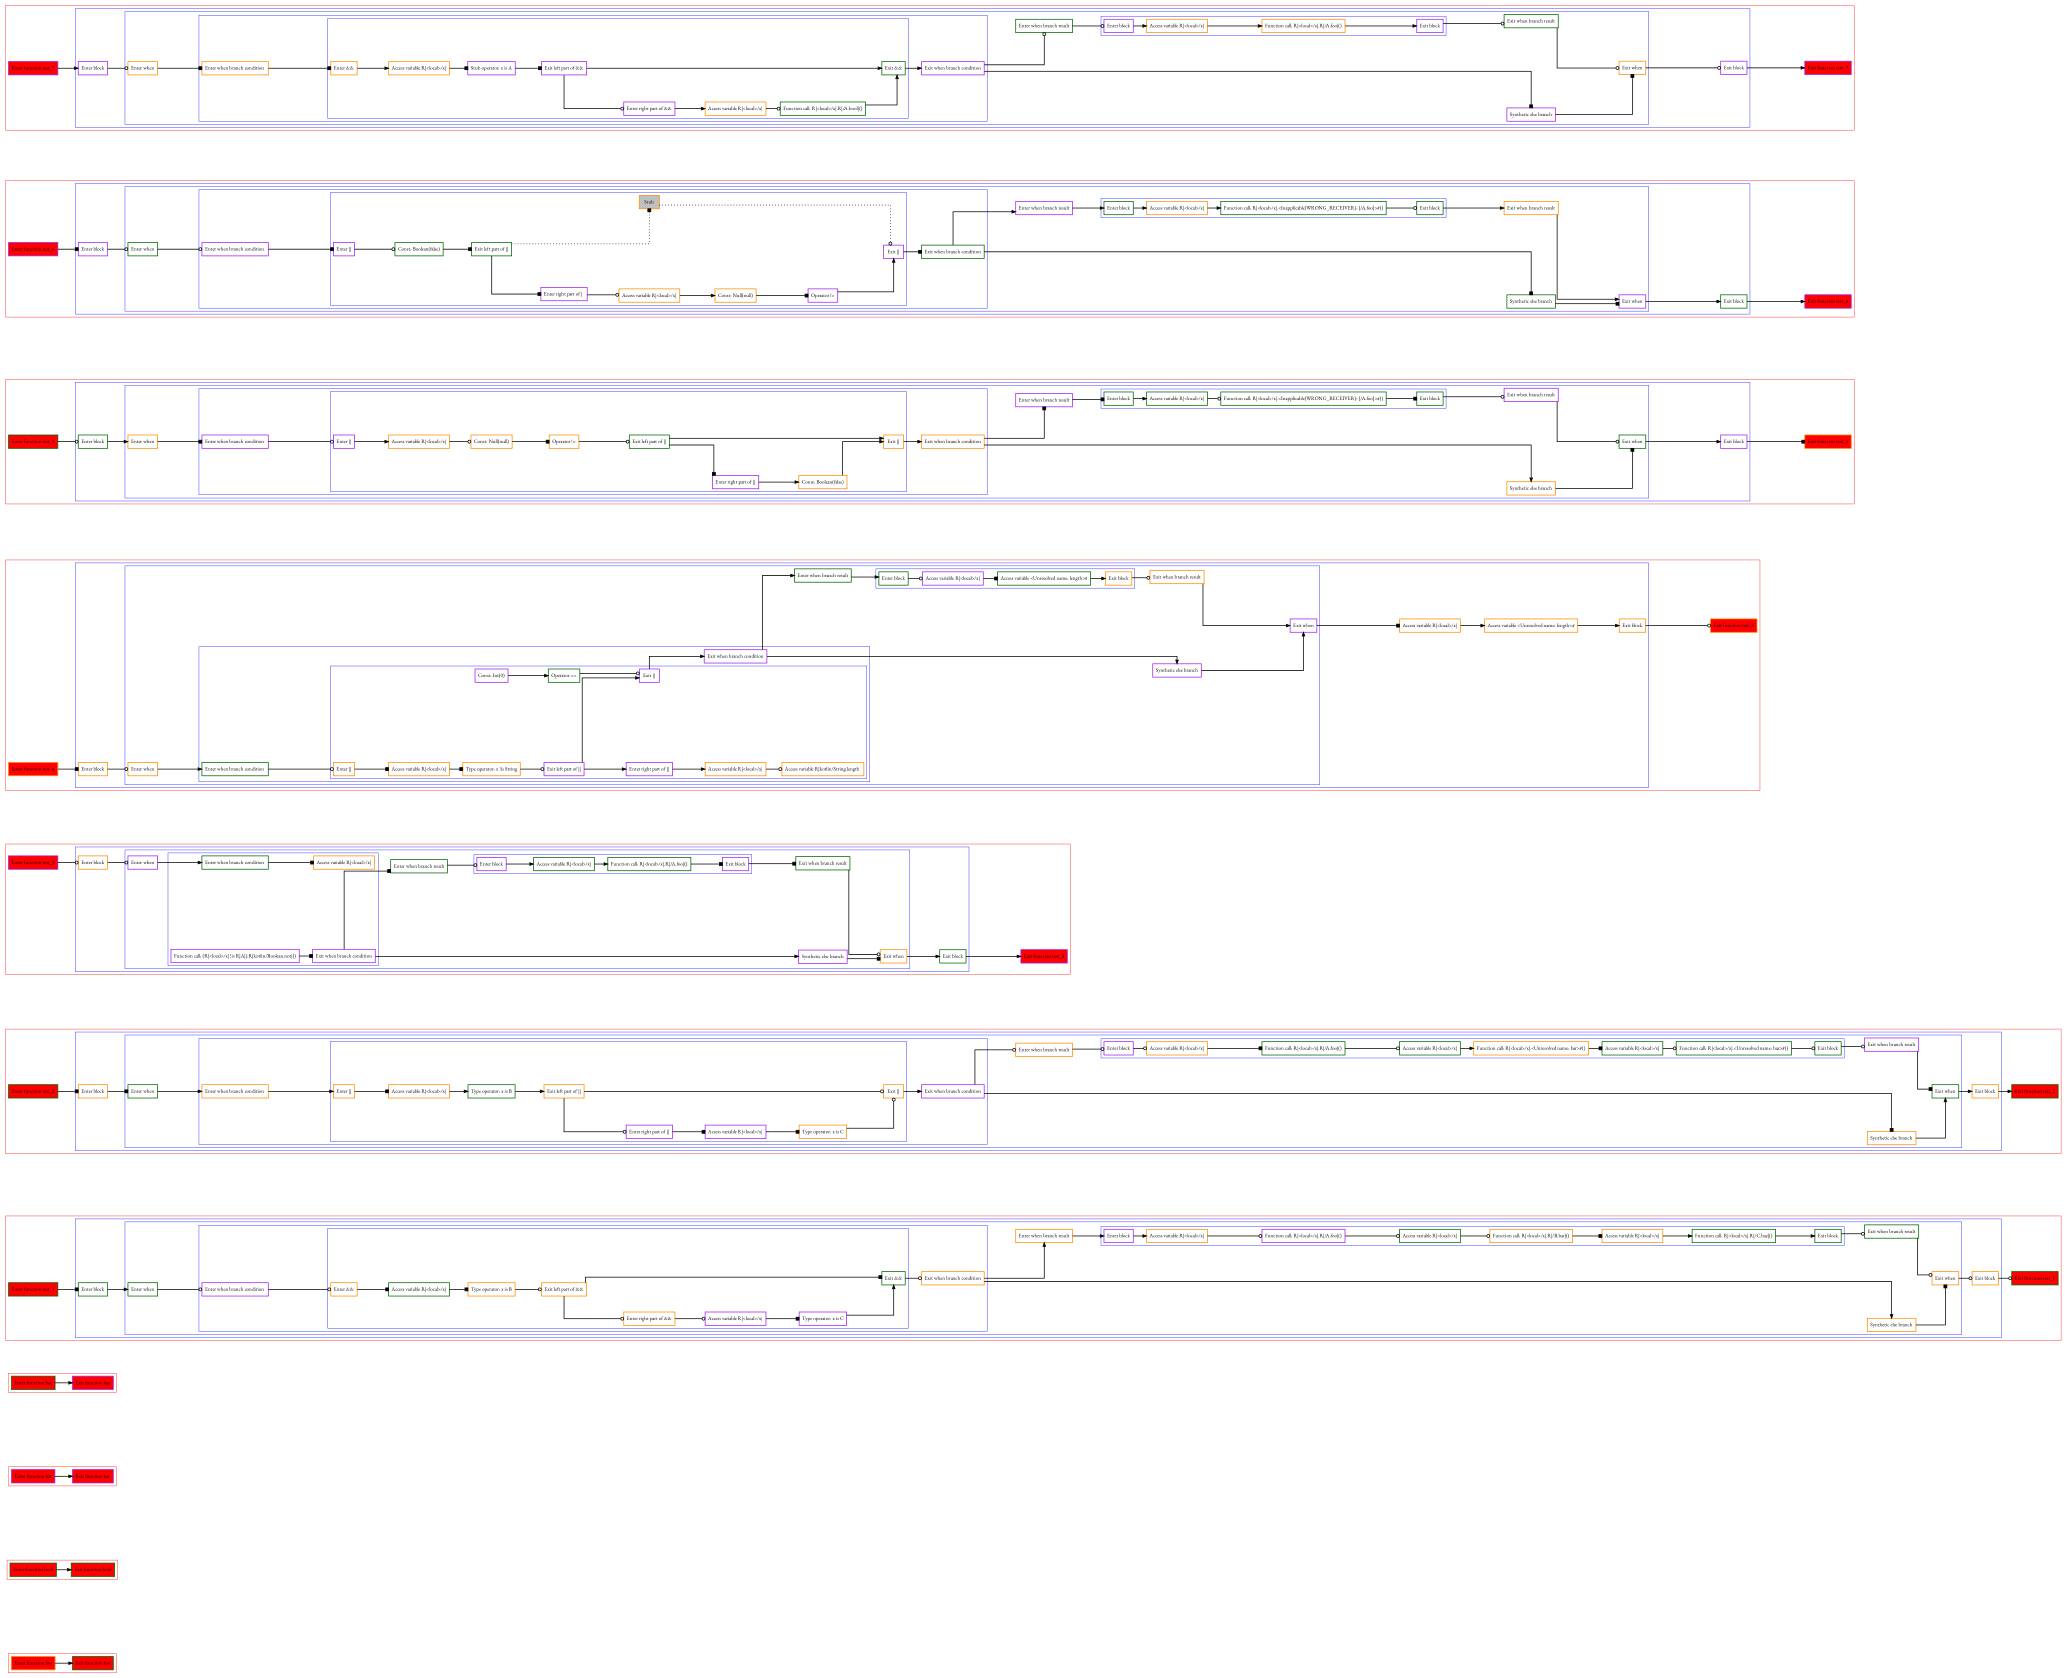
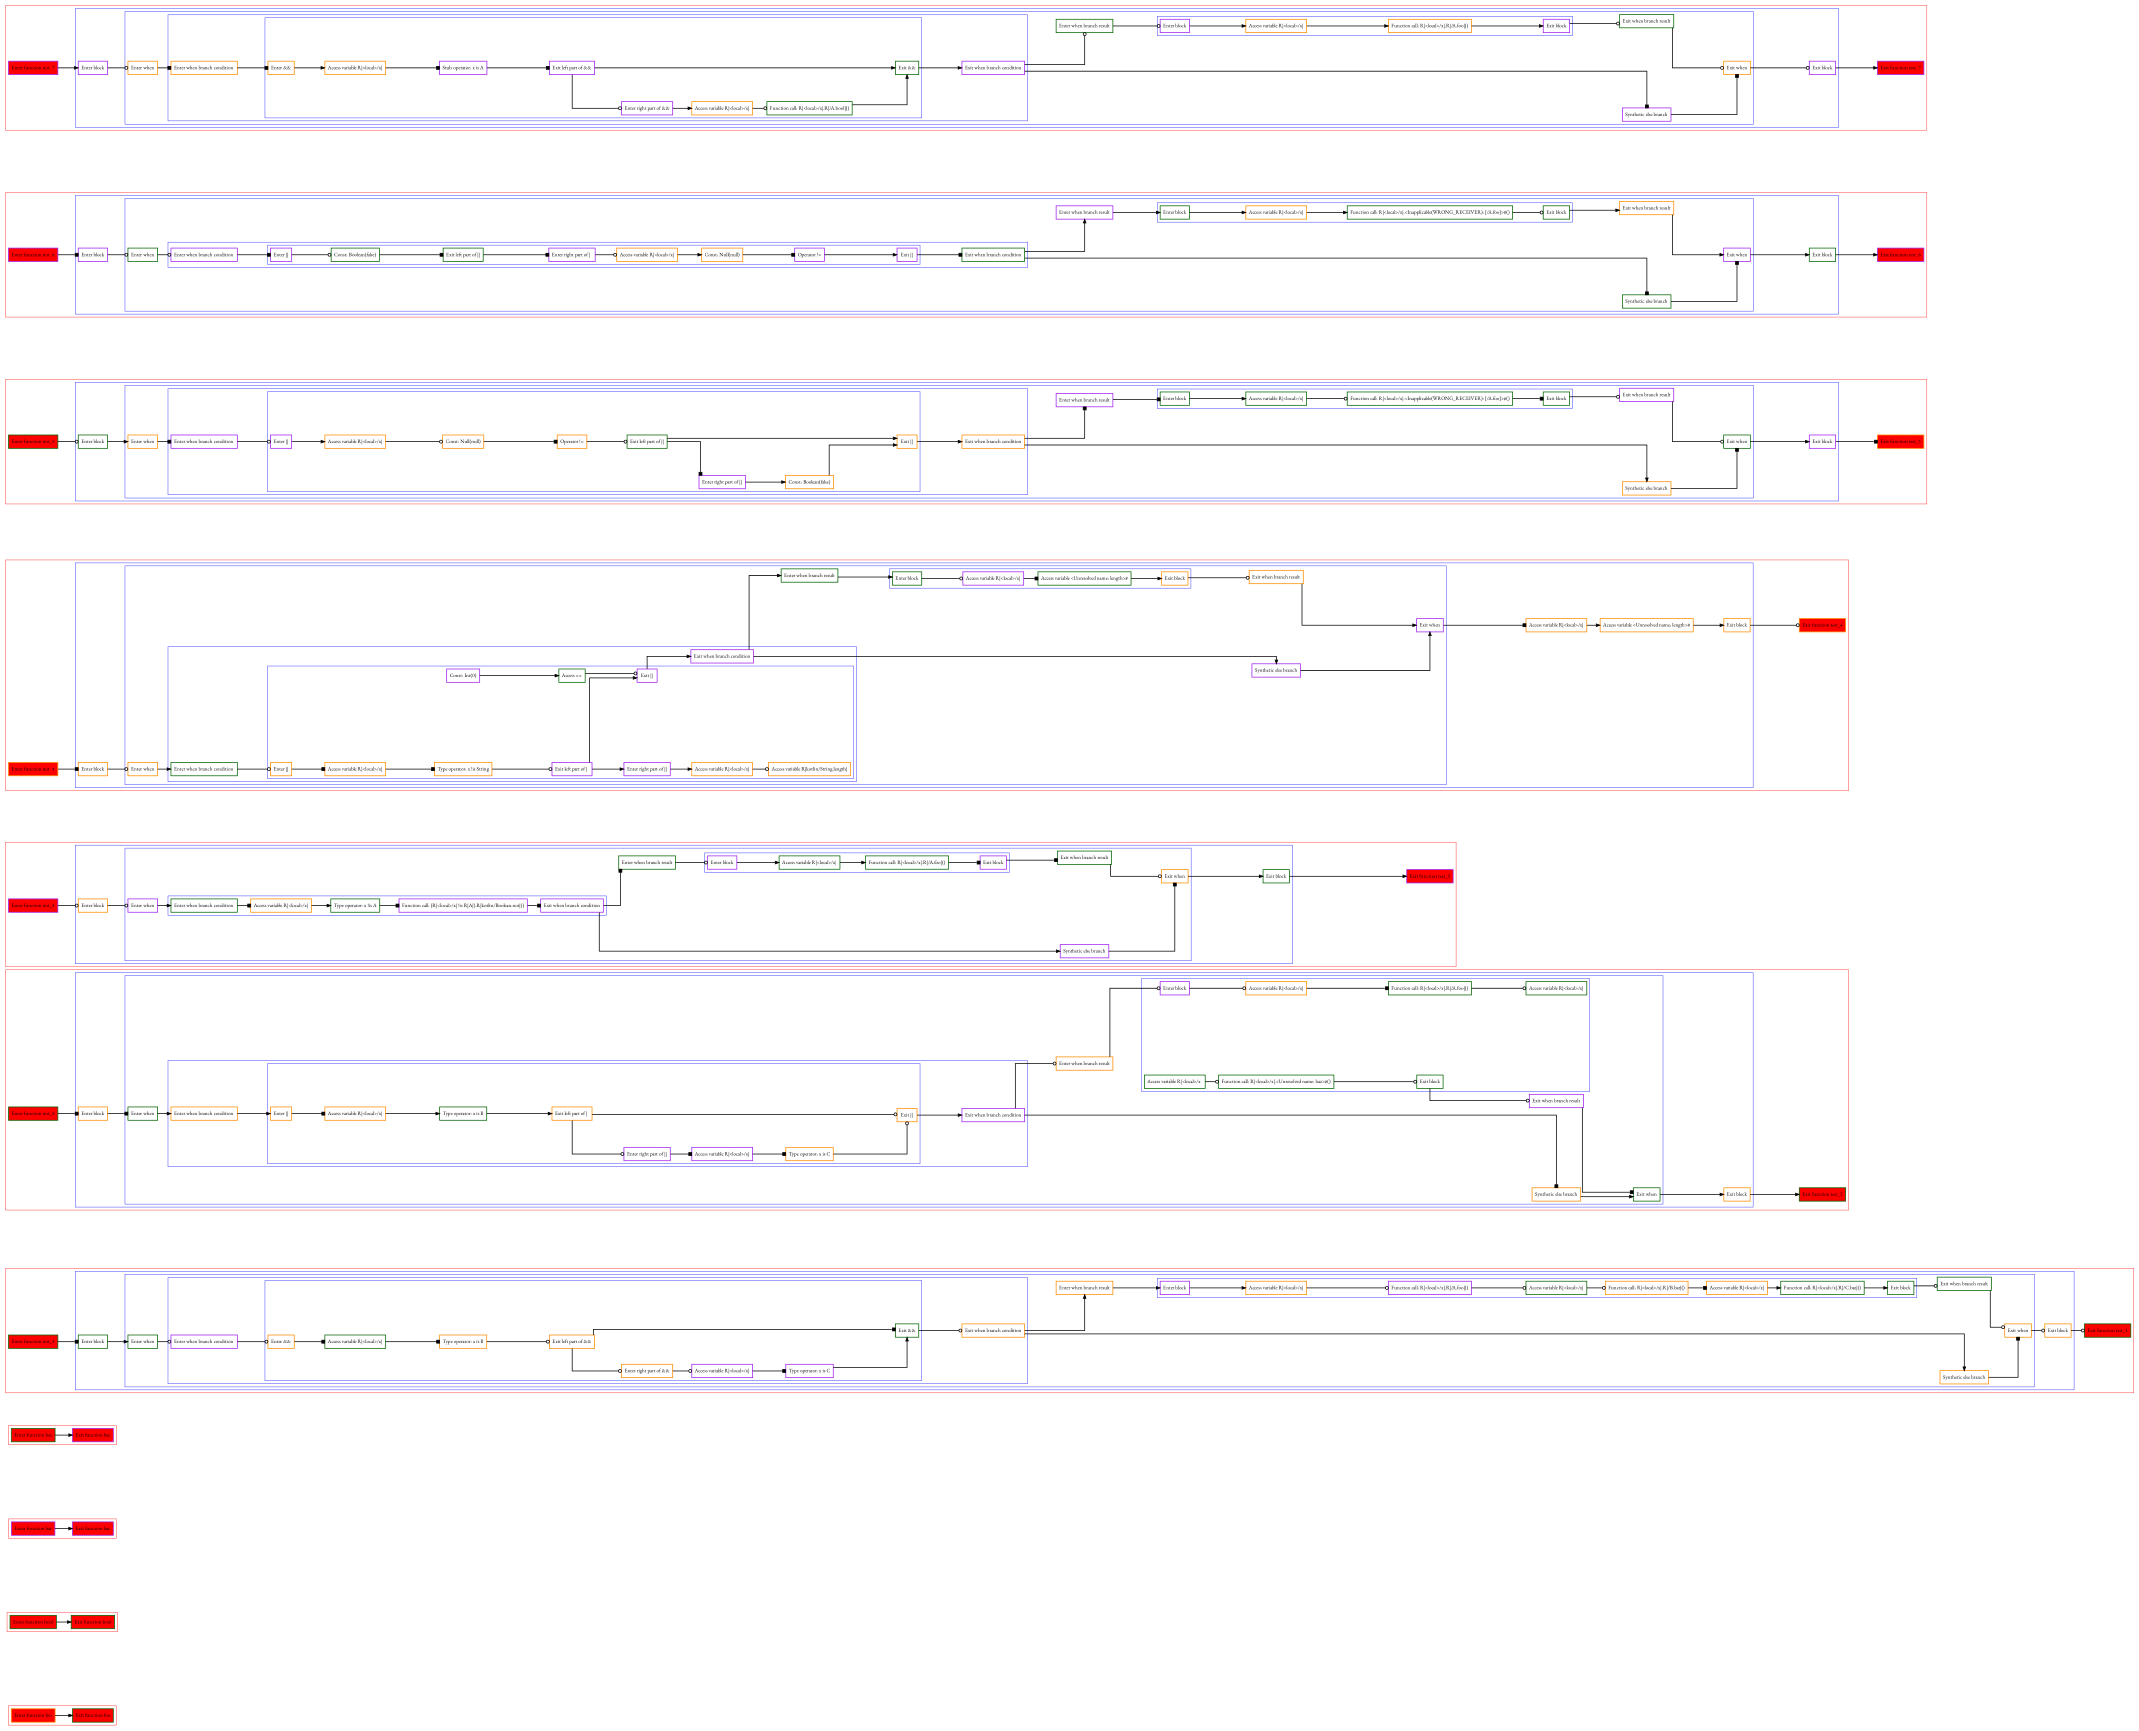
node "Stub": removed
node "Operator ==": label "Operator ==" -> "Access =="
node "Type operator: x !is A": added
node "Function call: R|<local>/x|.<Unresolved name: bar>#()": removed
